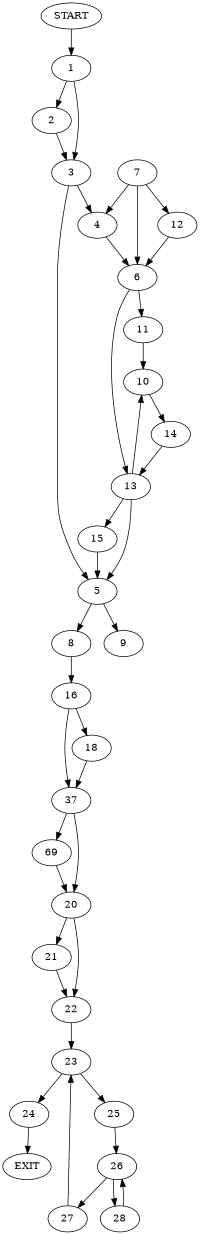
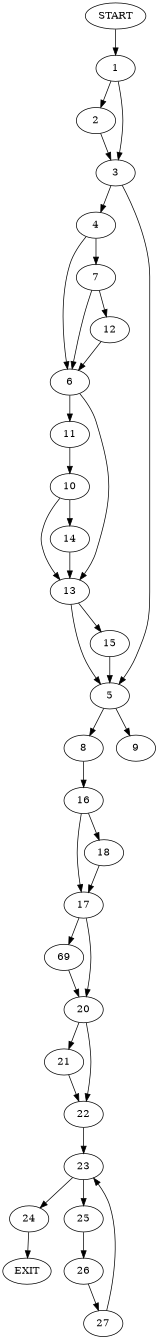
edge "7" -> "4": reversed
edge "13" -> "10": reversed
node "37": label "37" -> "17"
node "28": removed
